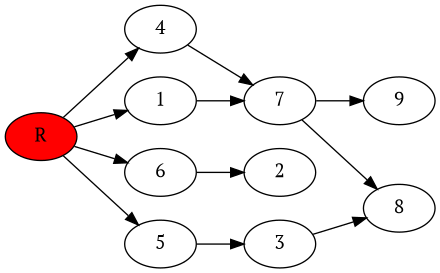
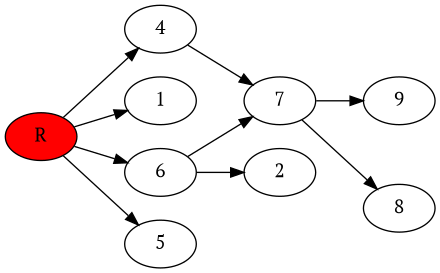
edge "1" -> "7": now "6" -> "7"
node "3": removed
